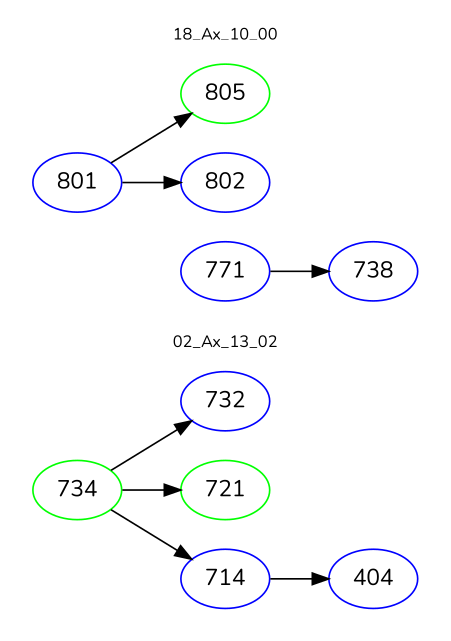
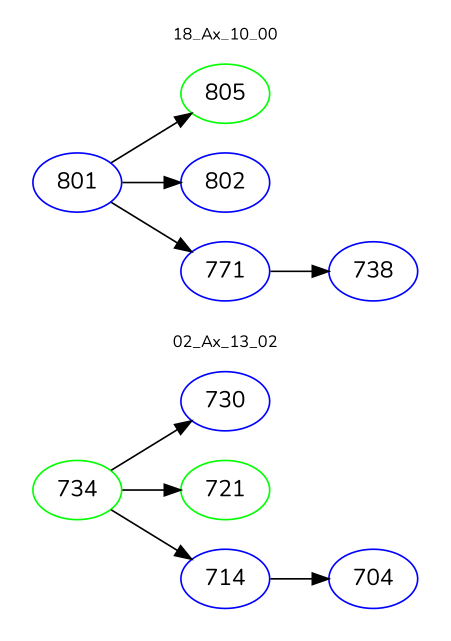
edge "801" -> "771": added
node "732": label "732" -> "730"
node "404": label "404" -> "704"
